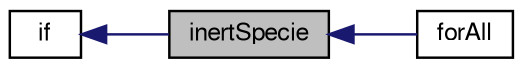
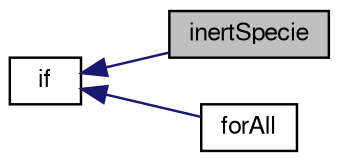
edge "forAll" -> "inertSpecie": now "forAll" -> "if"
